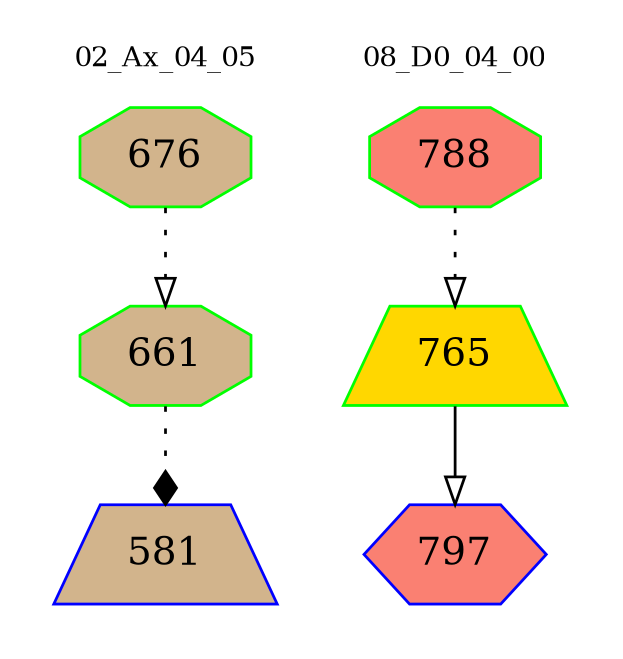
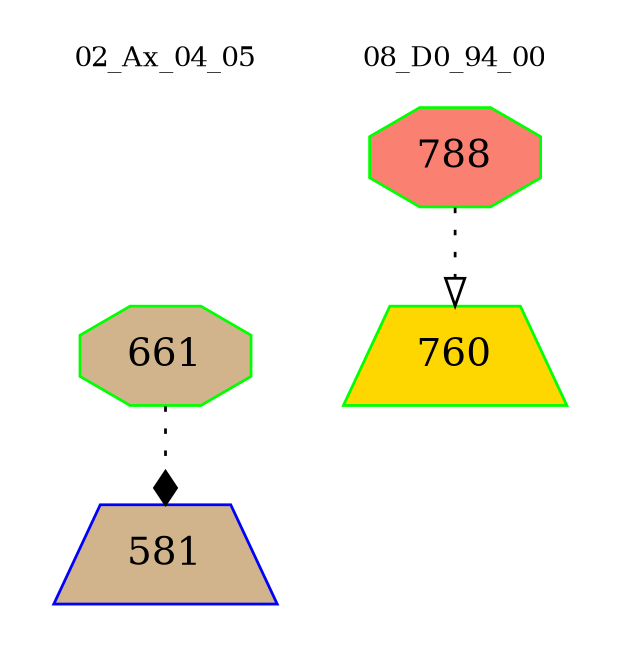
cluster "08_D0_04_00": label "08_D0_04_00" -> "08_D0_94_00"
node "676": removed
node "765": label "765" -> "760"
node "797": removed
